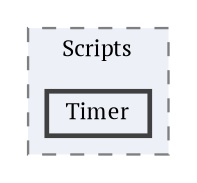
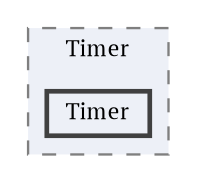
cluster "Scripts": label "Scripts" -> "Timer"
